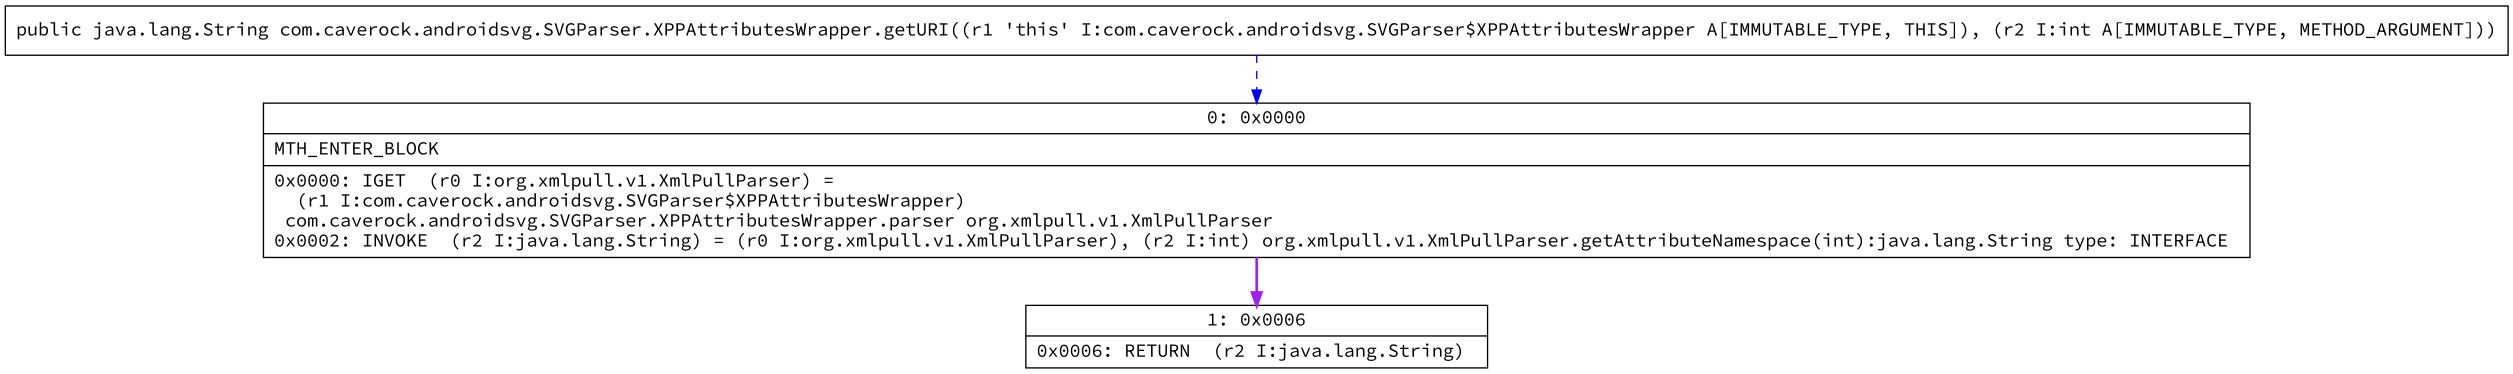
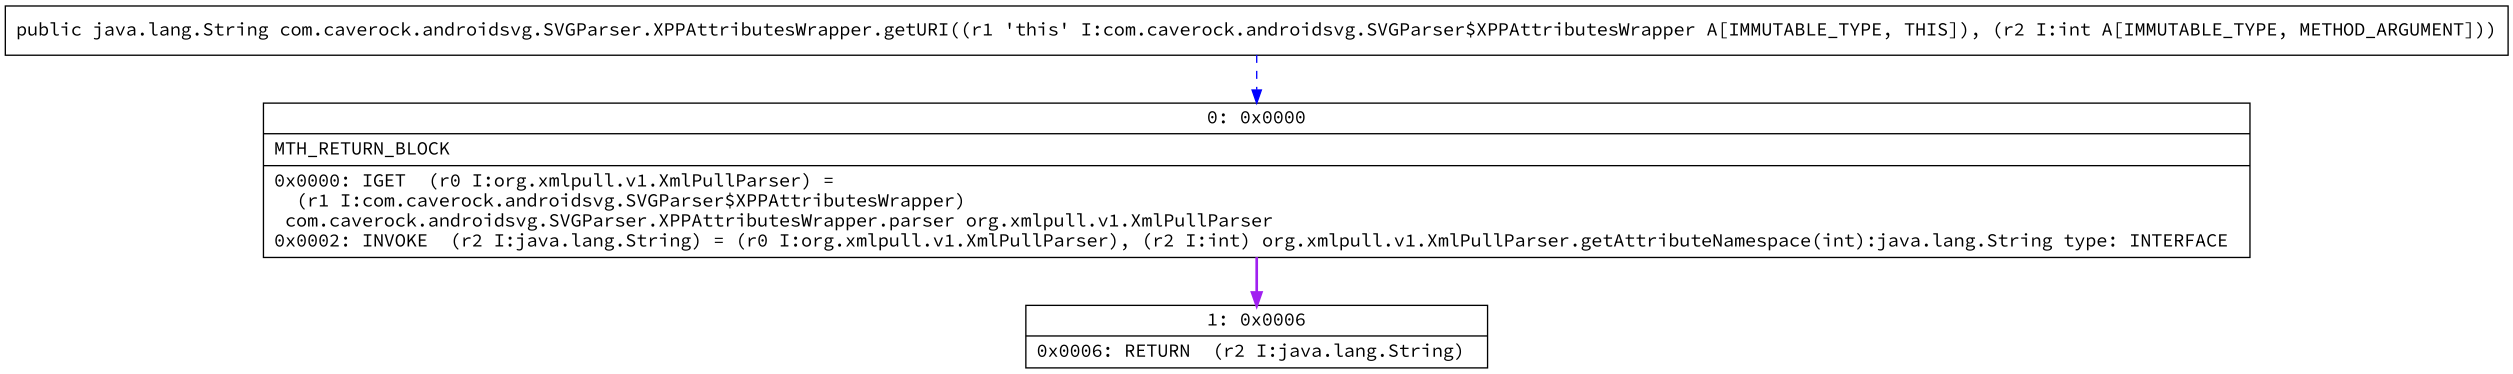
node "0: 0x0000": text "MTH_ENTER_BLOCK" -> "MTH_RETURN_BLOCK"
